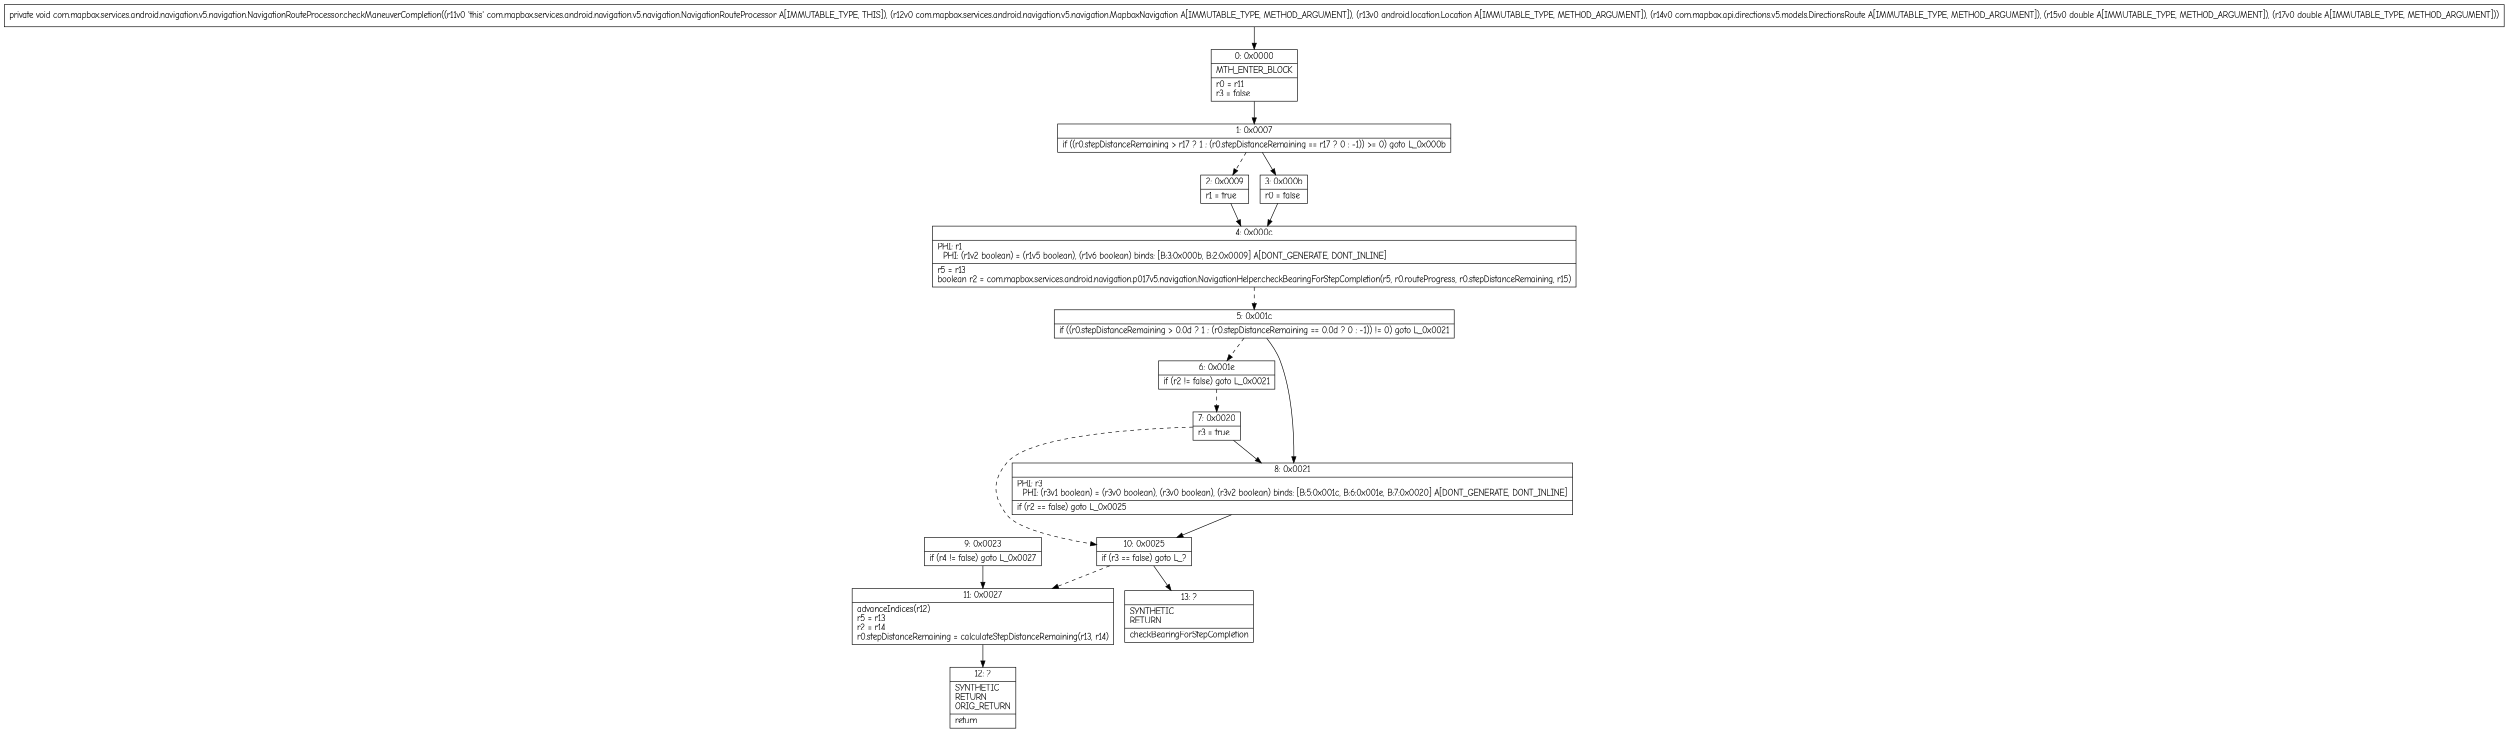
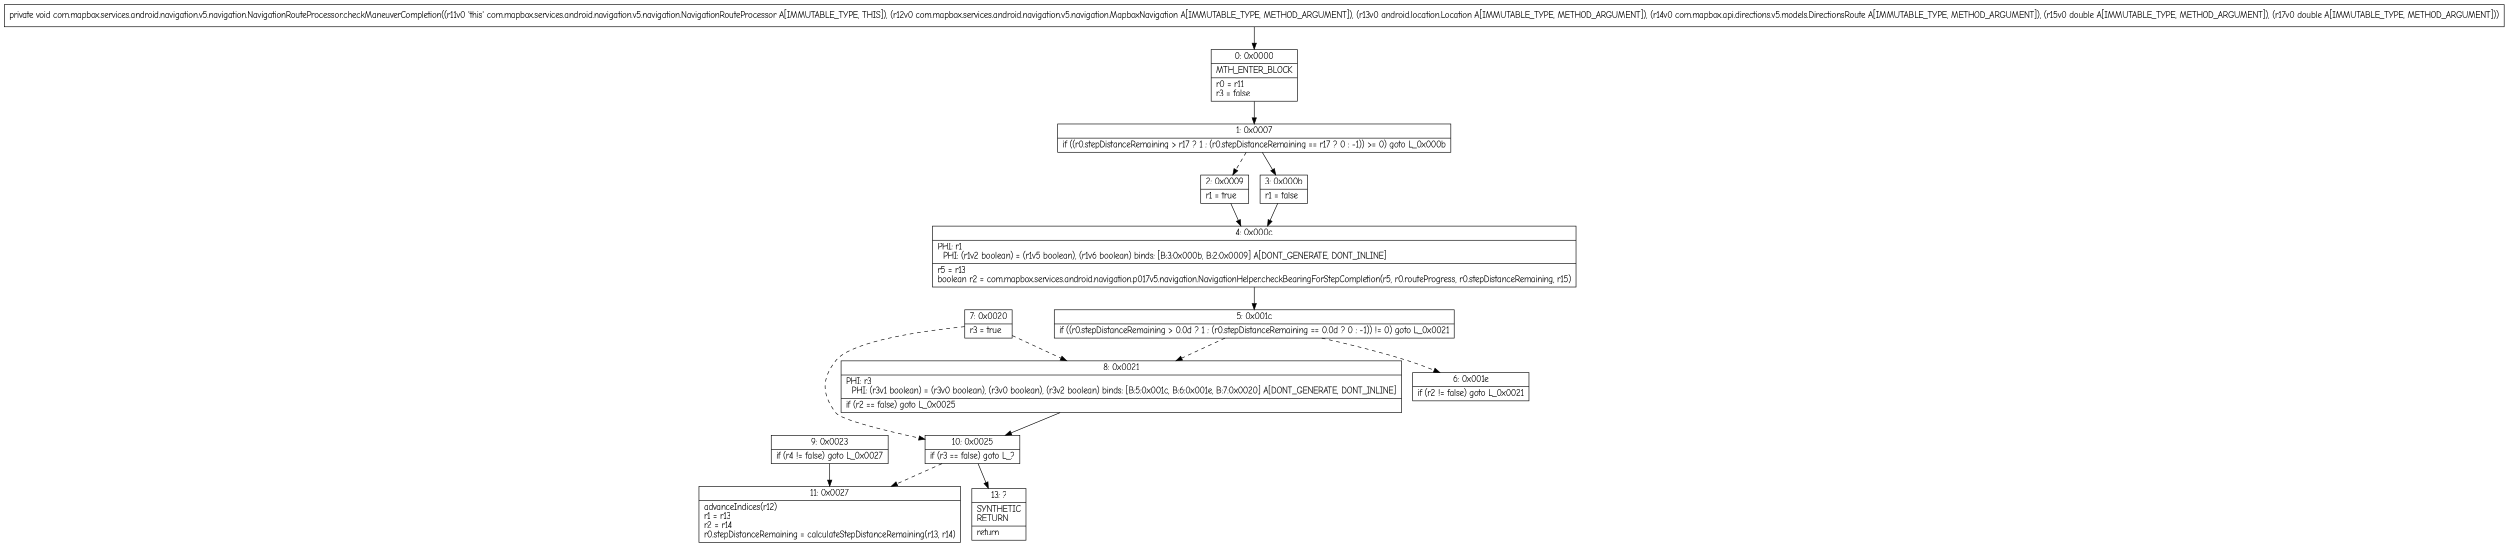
node "3: 0x000b": text "r0 = false" -> "r1 = false"
edge "4: 0x000c" -> "5: 0x001c": style dashed -> solid
edge "5: 0x001c" -> "8: 0x0021": style solid -> dashed
edge "6: 0x001e" -> "7: 0x0020": removed
edge "7: 0x0020" -> "8: 0x0021": style solid -> dashed
node "11: 0x0027": text "r5 = r13" -> "r1 = r13"
node "13: ?": text "checkBearingForStepCompletion" -> "return"
node "12: ?": removed
